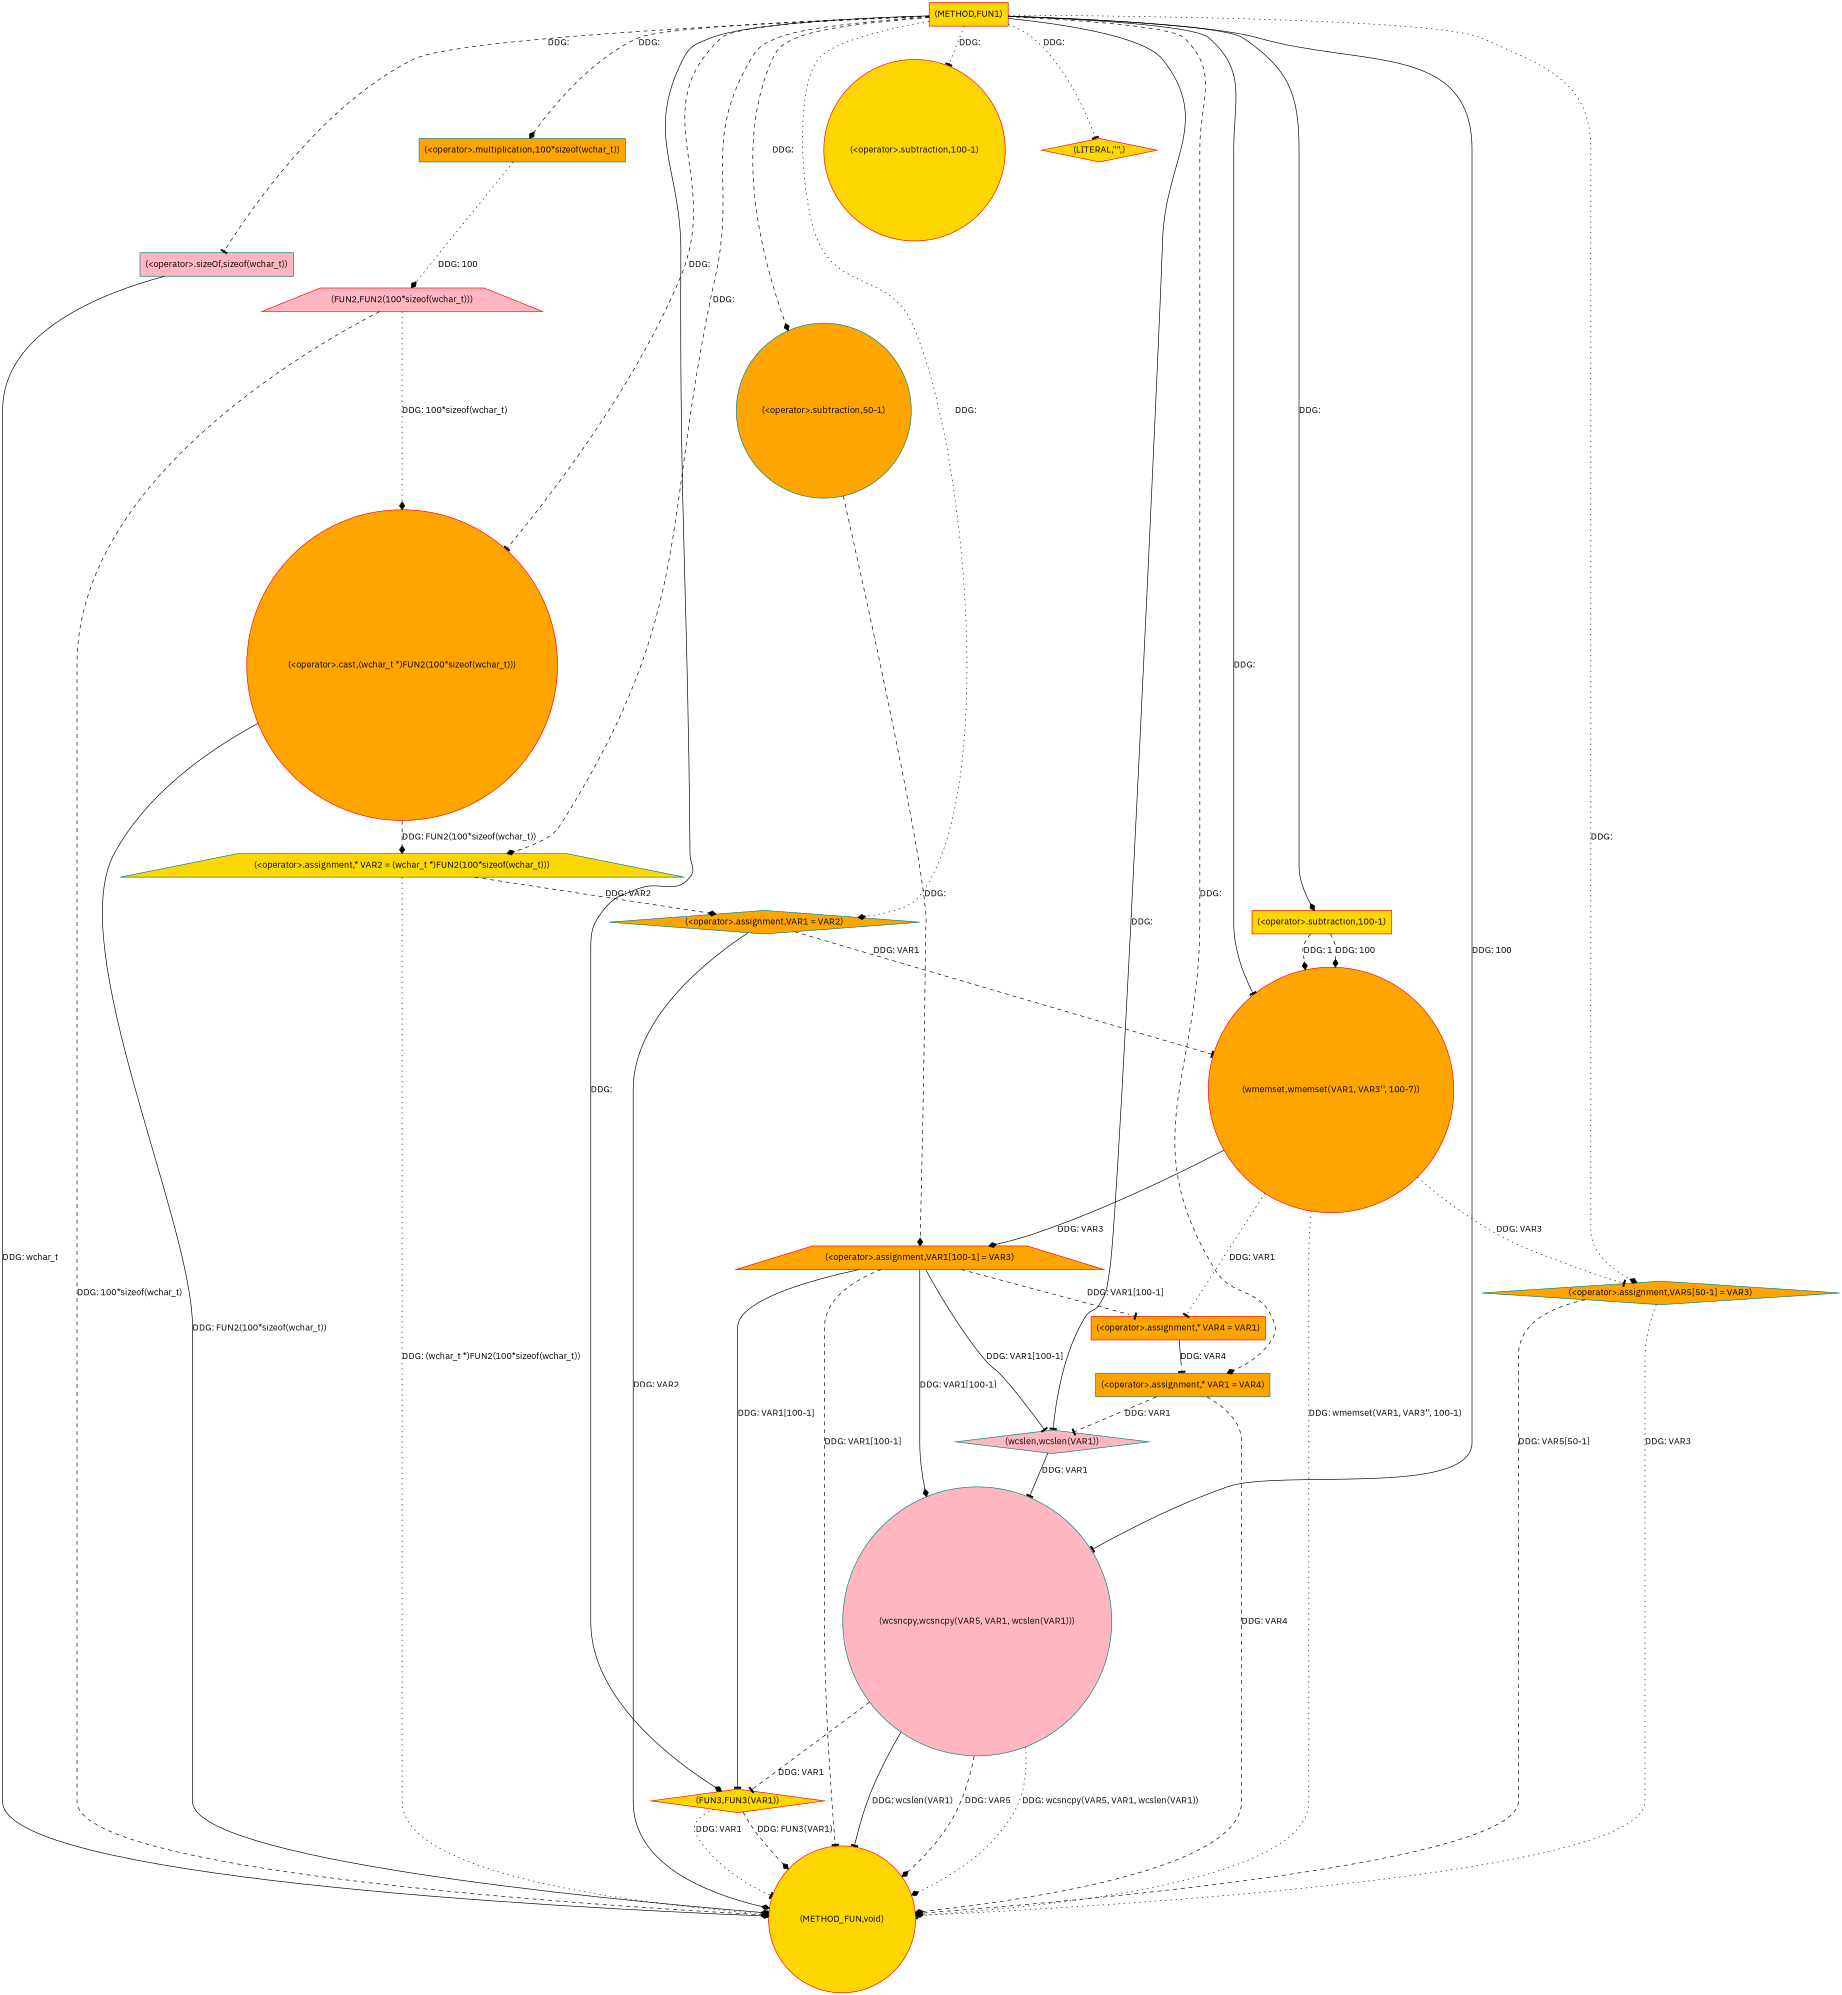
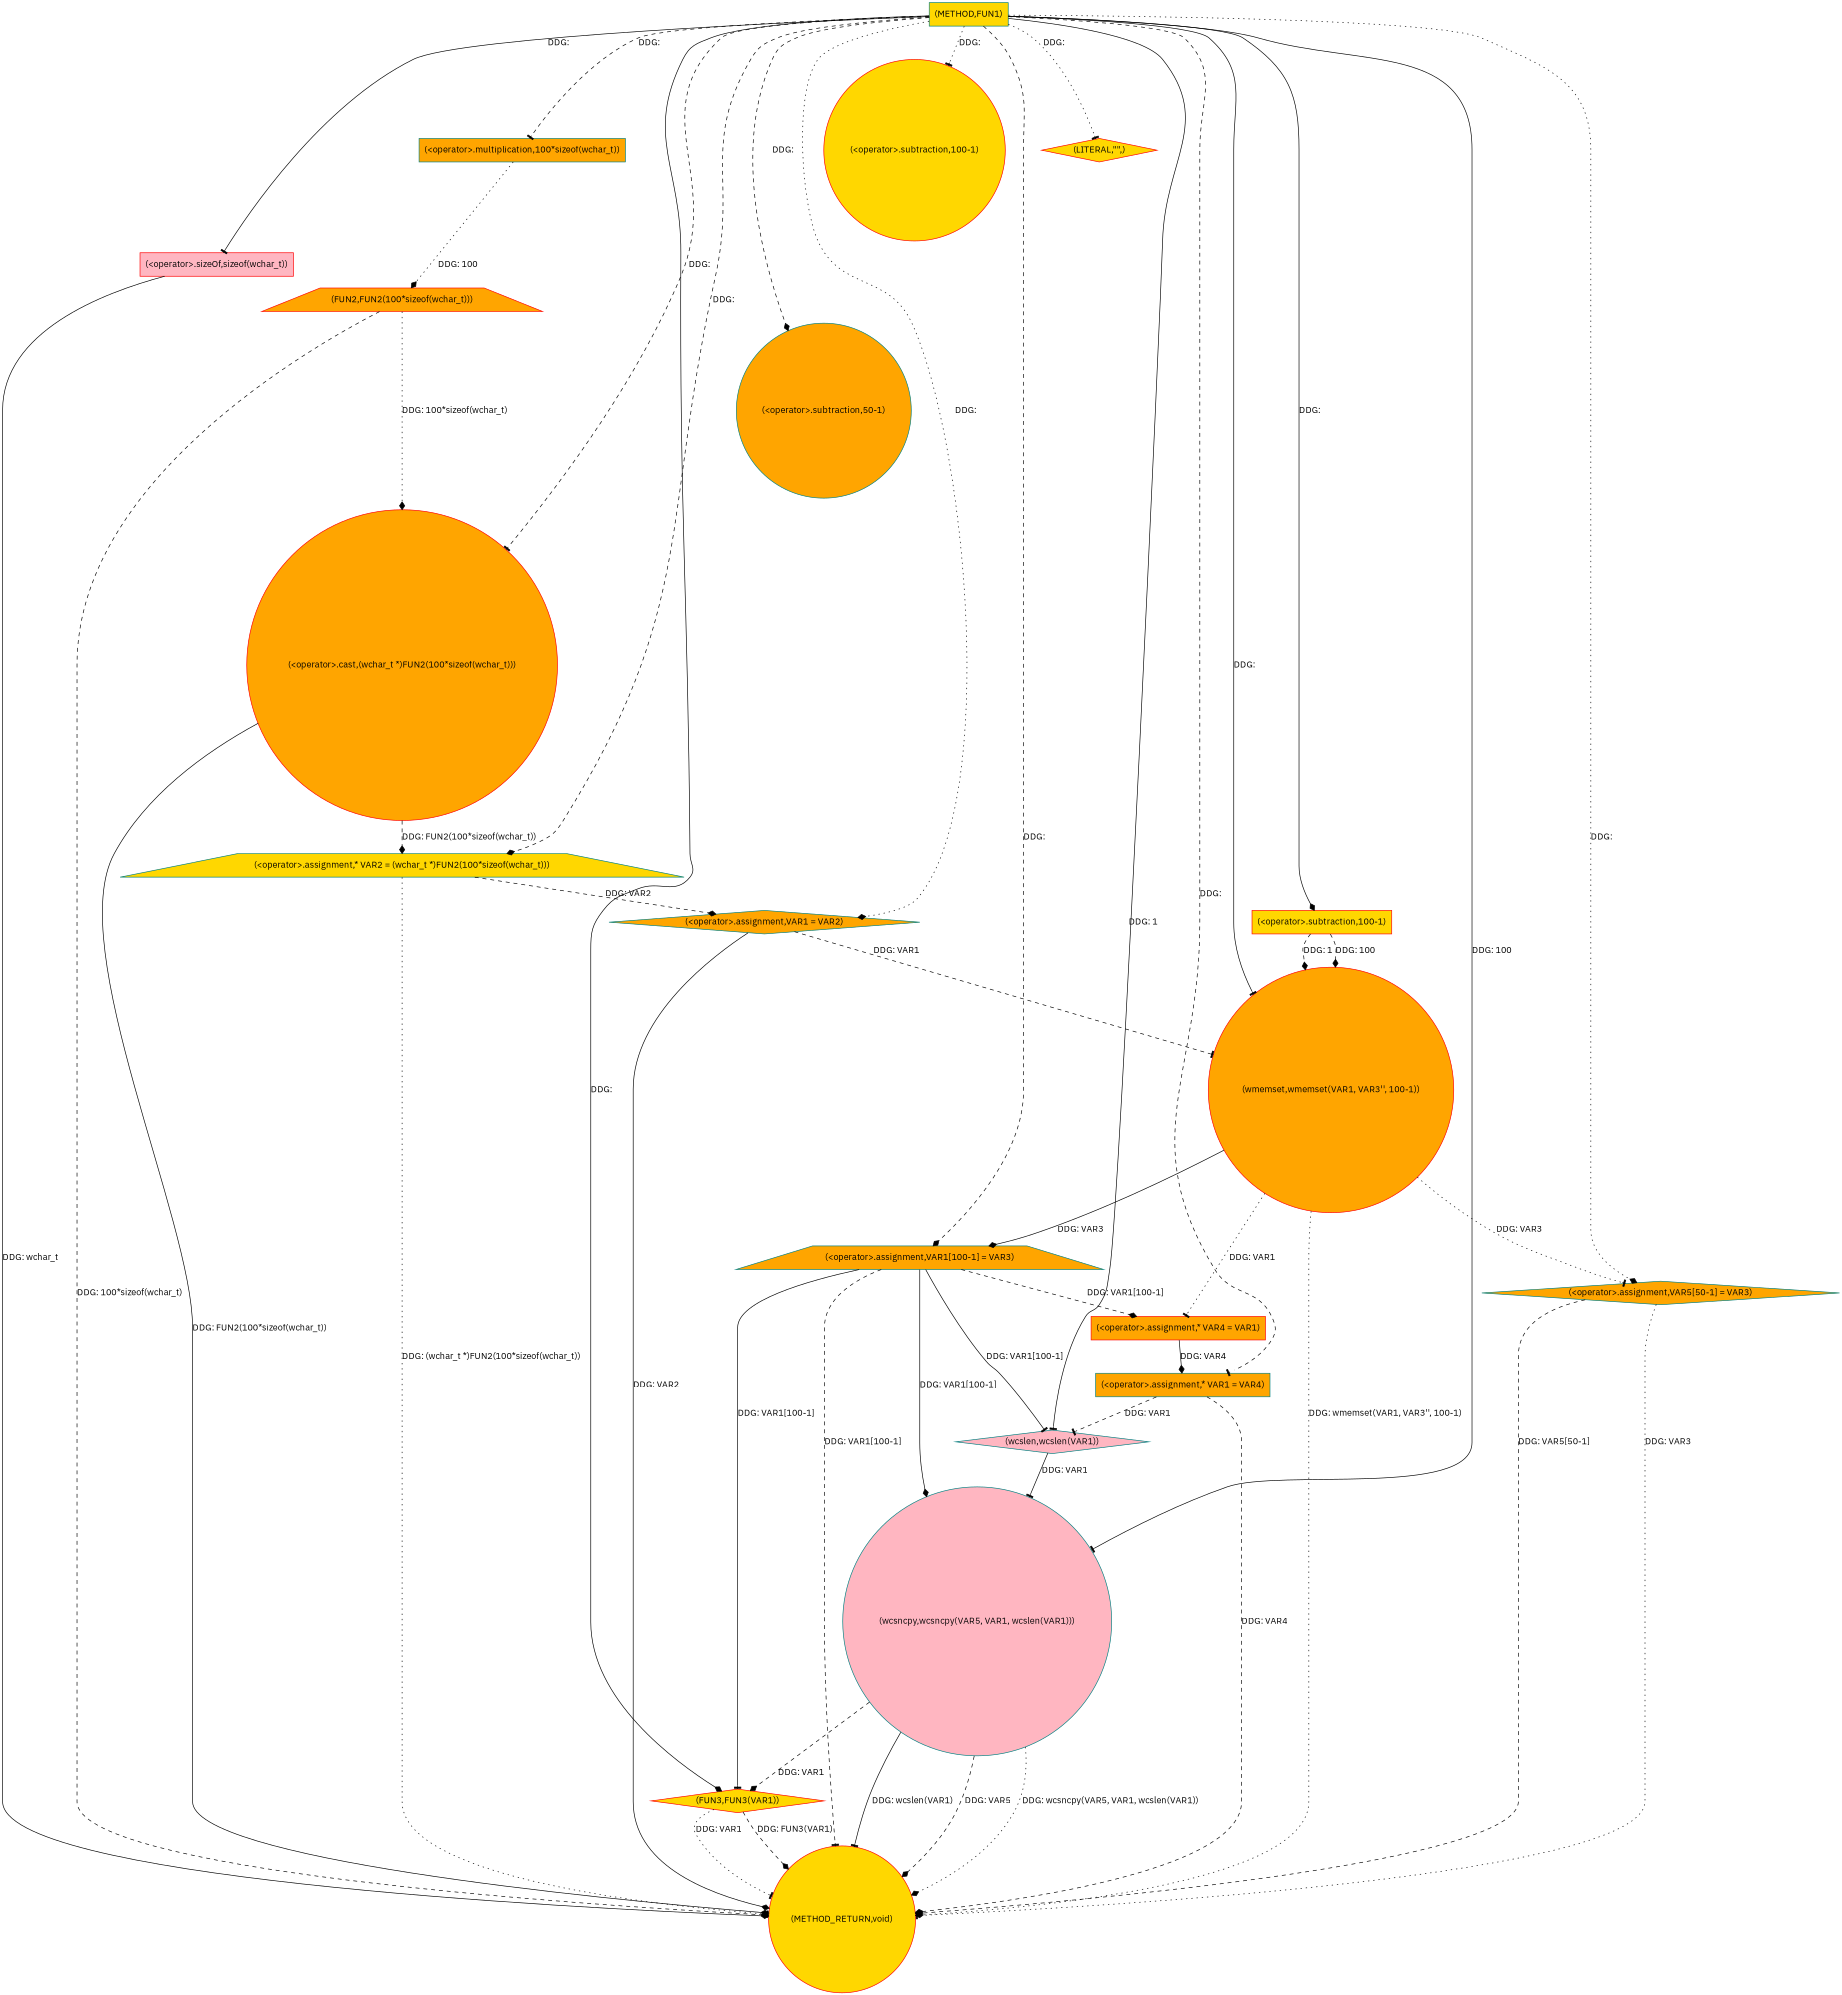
node "(METHOD,FUN1)": color red -> teal
edge "(METHOD,FUN1)" -> "(<operator>.multiplication,100*sizeof(wchar_t))": arrowhead diamond -> tee
edge "(METHOD,FUN1)" -> "(<operator>.sizeOf,sizeof(wchar_t))": style dashed -> solid
node "(<operator>.sizeOf,sizeof(wchar_t))": color teal -> red
node "(FUN2,FUN2(100*sizeof(wchar_t)))": fillcolor lightpink -> orange
edge "(METHOD,FUN1)" -> "(<operator>.assignment,* VAR1 = VAR4)": arrowhead diamond -> tee
edge "(<operator>.subtraction,50-1)" -> "(<operator>.assignment,VAR1[100-1] = VAR3)": now "(METHOD,FUN1)" -> "(<operator>.assignment,VAR1[100-1] = VAR3)"
edge "(METHOD,FUN1)" -> "(wcslen,wcslen(VAR1))": label "DDG: " -> "DDG: 1"
node "(wmemset,wmemset(VAR1, VAR3'', 100-7))": label "(wmemset,wmemset(VAR1, VAR3'', 100-7))" -> "(wmemset,wmemset(VAR1, VAR3'', 100-1))"
node "(<operator>.assignment,VAR1[100-1] = VAR3)": color red -> teal
edge "(<operator>.assignment,VAR1[100-1] = VAR3)" -> "(<operator>.assignment,* VAR4 = VAR1)": arrowhead tee -> diamond
edge "(<operator>.assignment,* VAR4 = VAR1)" -> "(<operator>.assignment,* VAR1 = VAR4)": arrowhead tee -> diamond
edge "(wcsncpy,wcsncpy(VAR5, VAR1, wcslen(VAR1)))" -> "(FUN3,FUN3(VAR1))": arrowhead tee -> diamond
node "(METHOD_FUN,void)": label "(METHOD_FUN,void)" -> "(METHOD_RETURN,void)"
